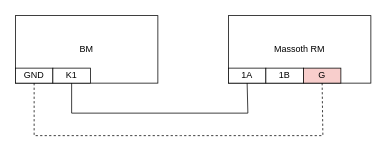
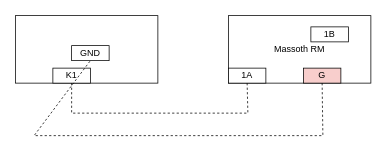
node "GND": moved (34, 75) -> (90, 53)
node "1B": moved (285, 75) -> (330, 34)
edge "K1" -- "1A": style solid -> dashed
